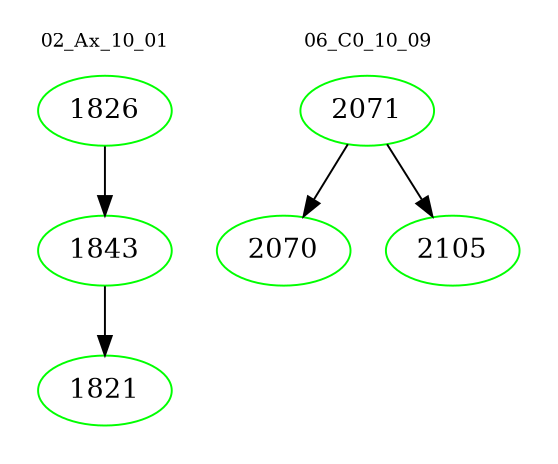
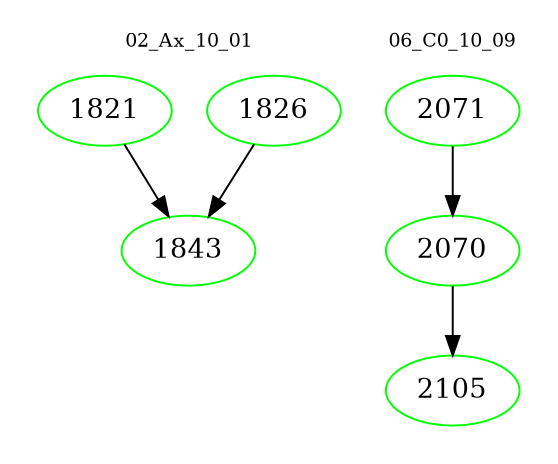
edge "2071" -> "2105": now "2070" -> "2105"
edge "1843" -> "1821": reversed
